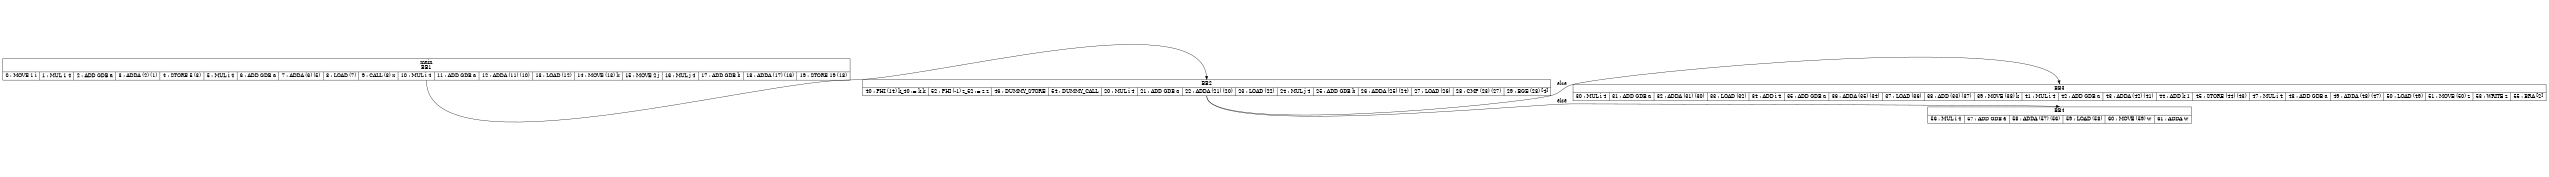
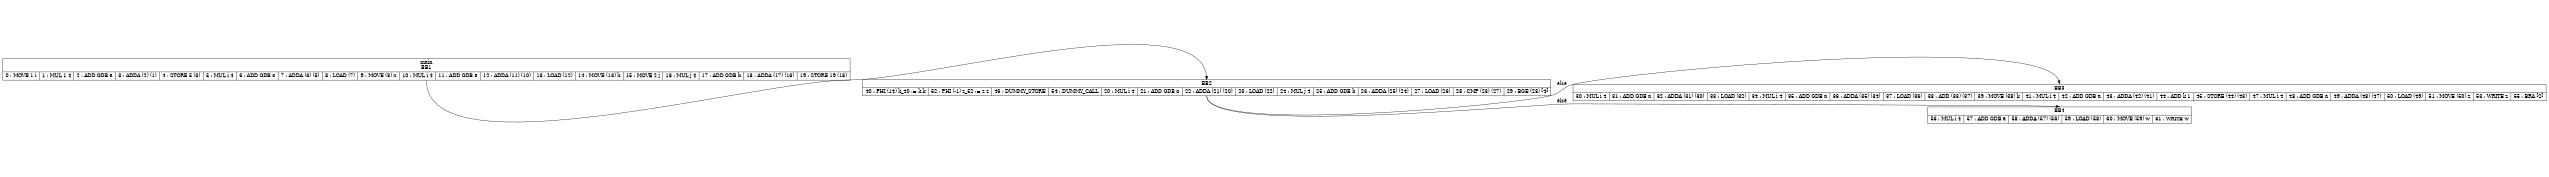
node "main": text "9 : CALL (8) x" -> "9 : MOVE (8) x"
node "BB3": text "34 : ADD i 4" -> "34 : MUL i 4"
node "BB4": text "61 : ADDA w" -> "61 : WRITE w"
